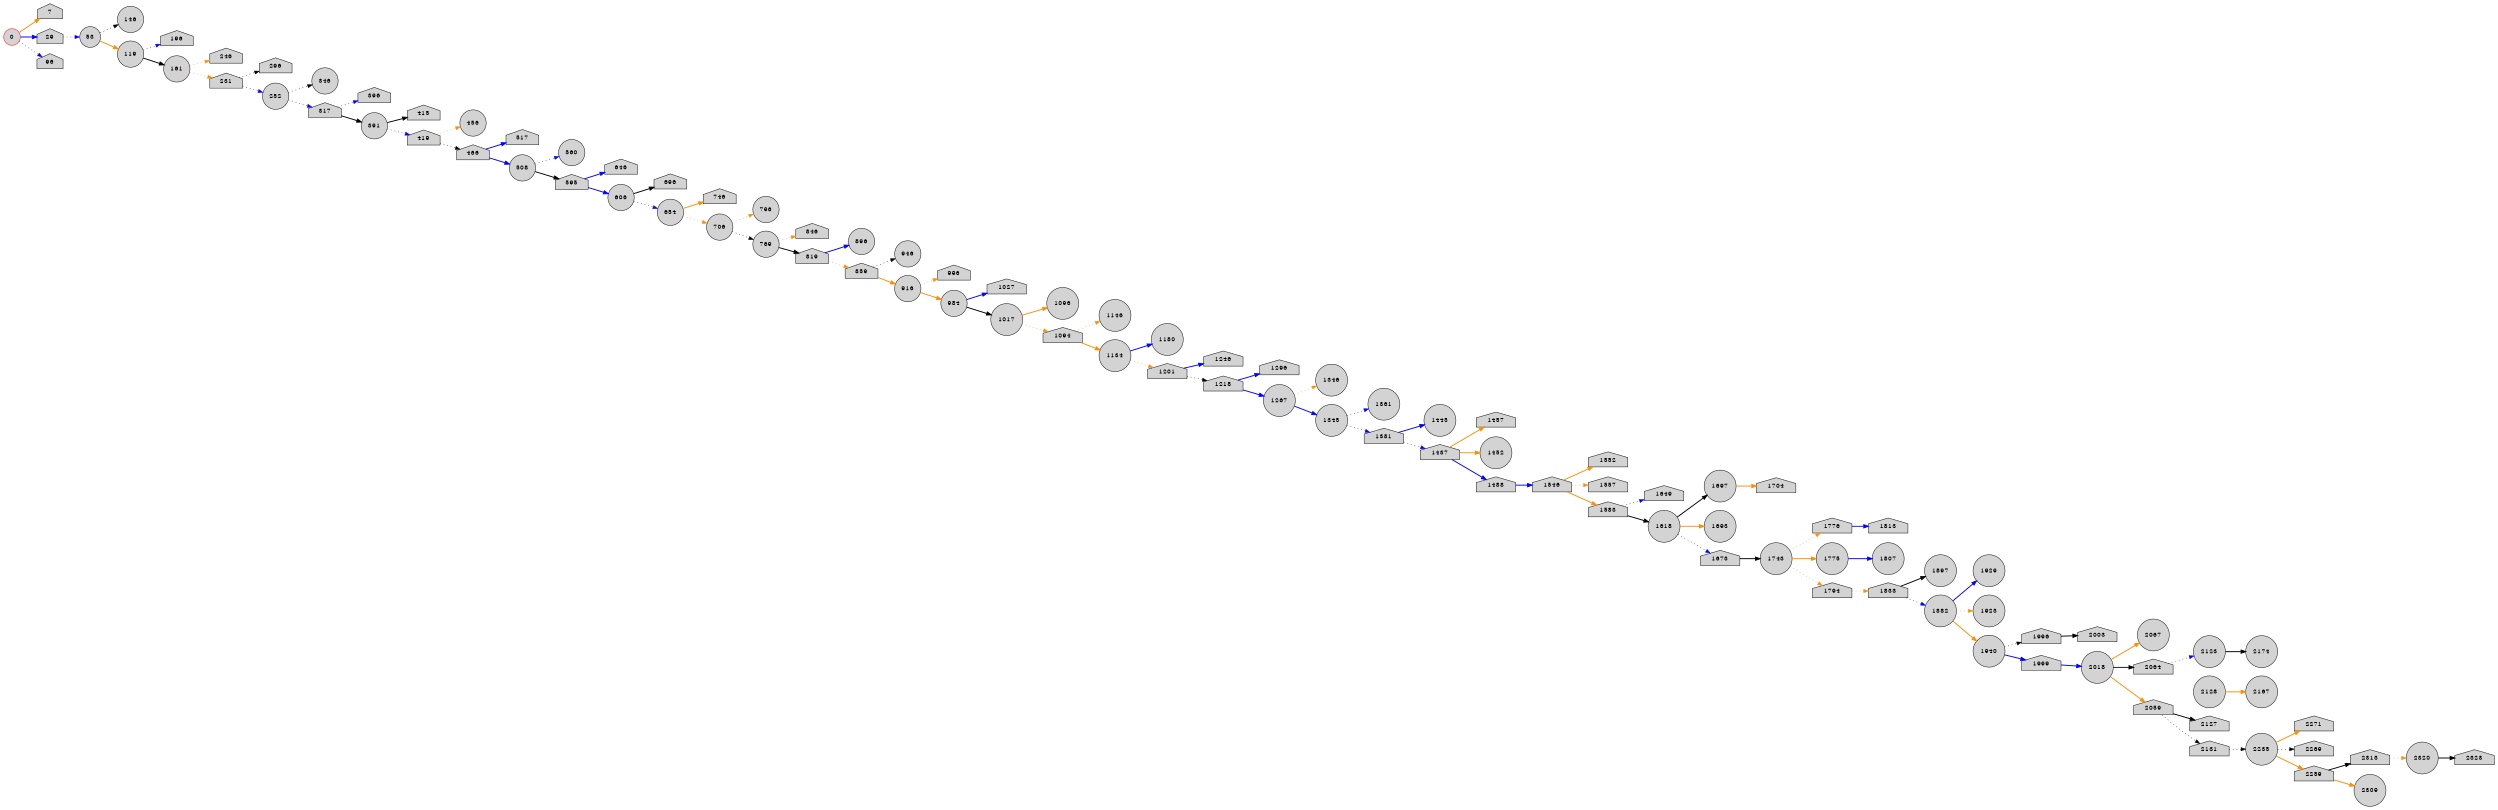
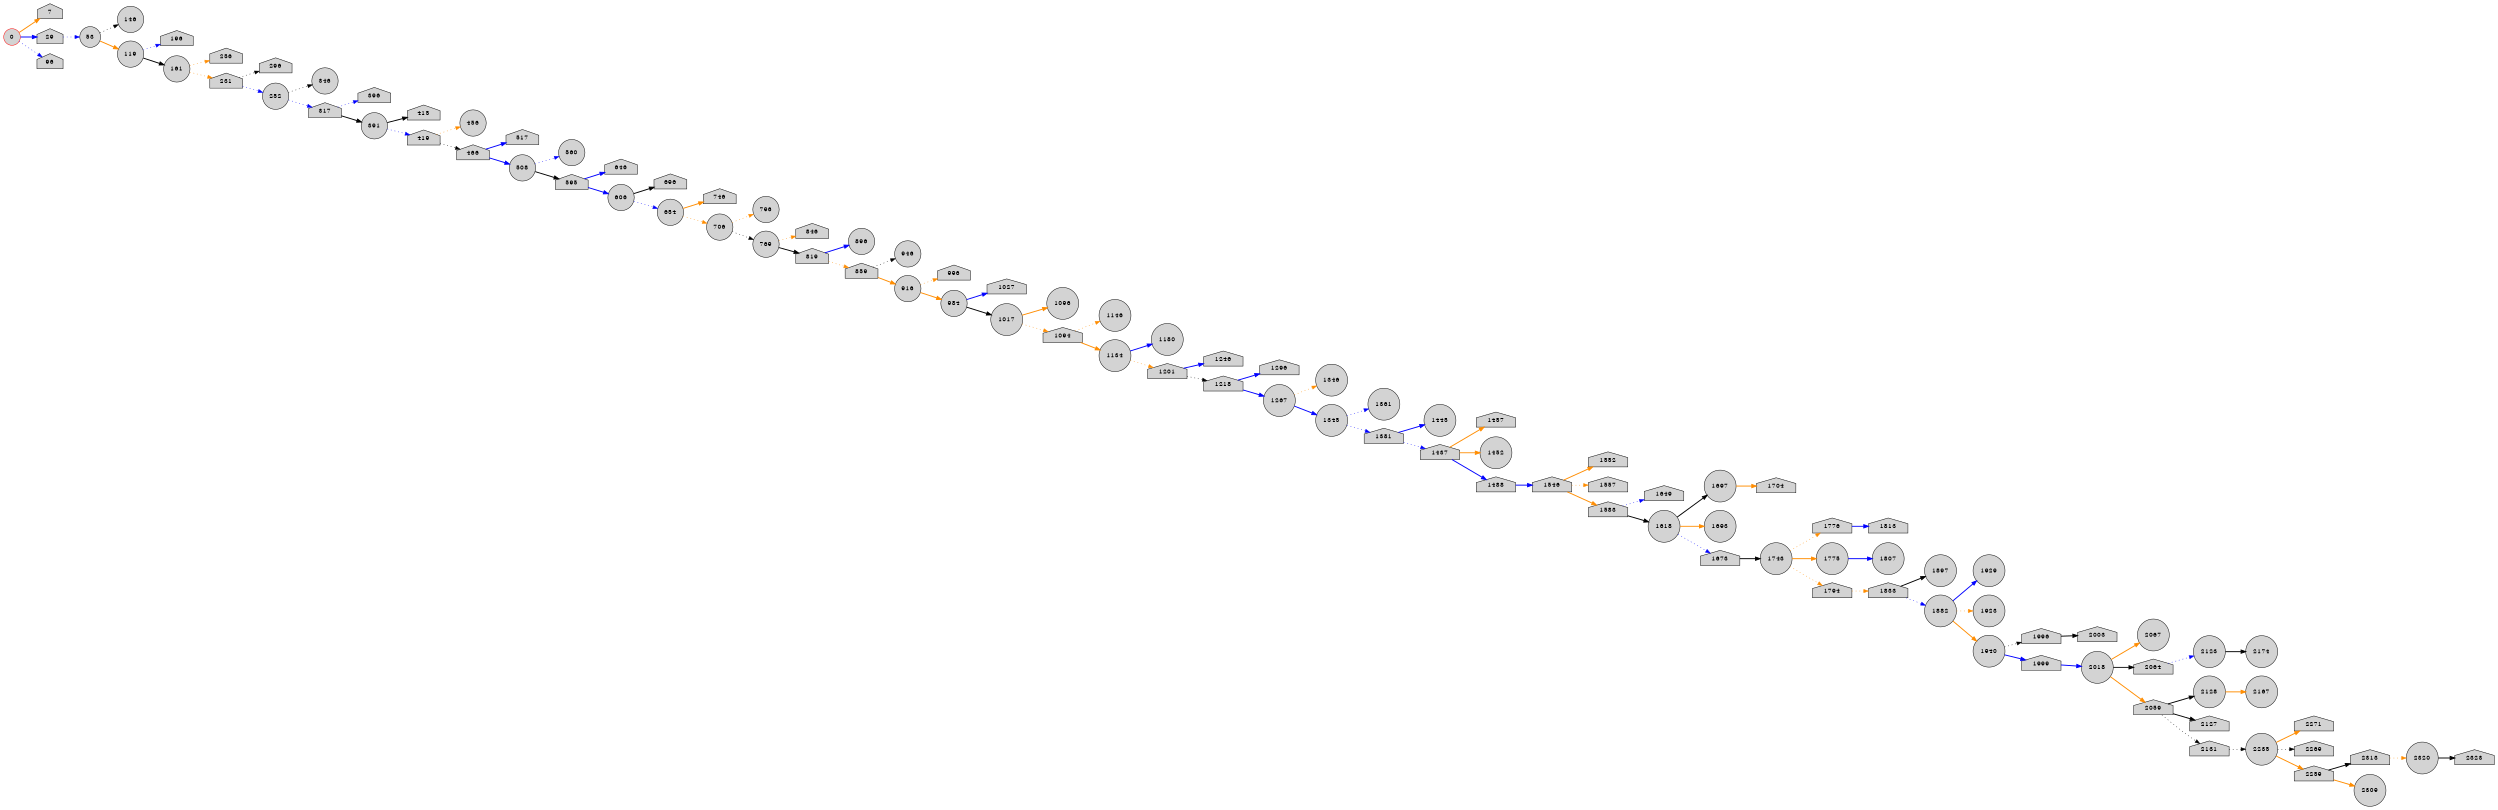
node "246": label "246" -> "256"
edge "2059" -> "2128": added
